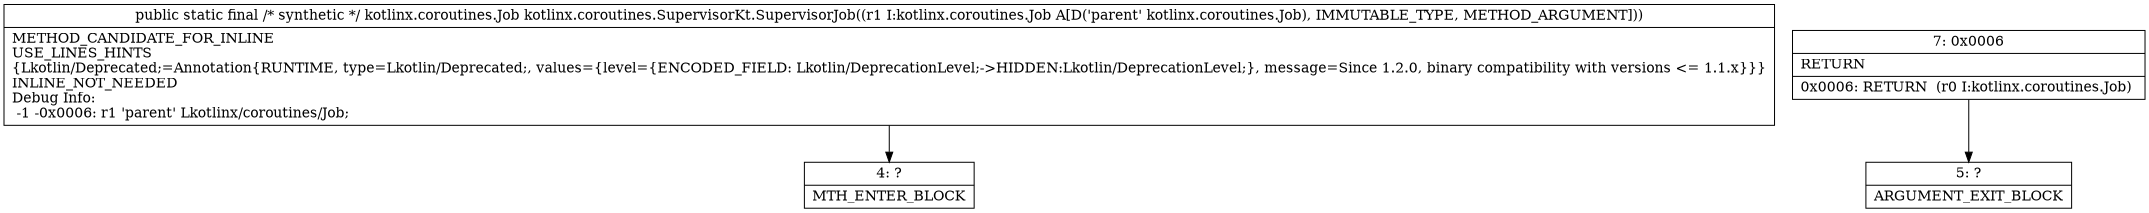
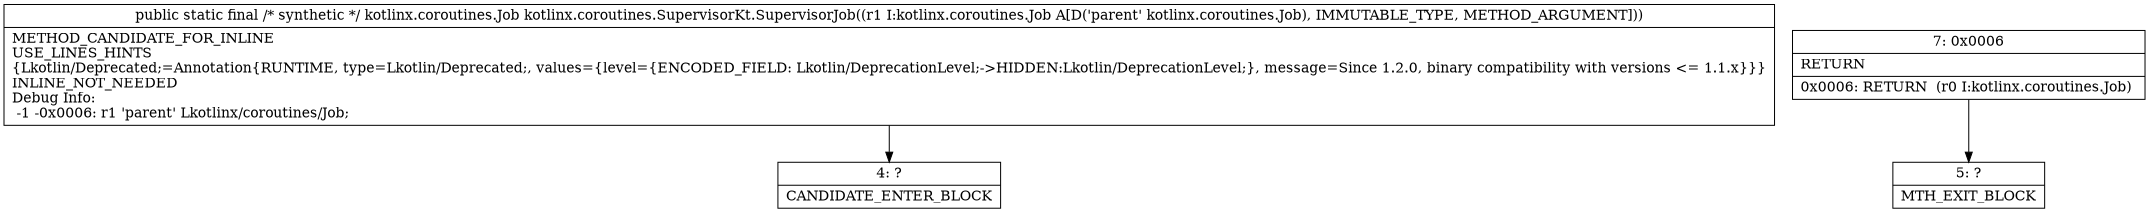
node "4: ?": text "MTH_ENTER_BLOCK" -> "CANDIDATE_ENTER_BLOCK"
node "5: ?": text "ARGUMENT_EXIT_BLOCK" -> "MTH_EXIT_BLOCK"
